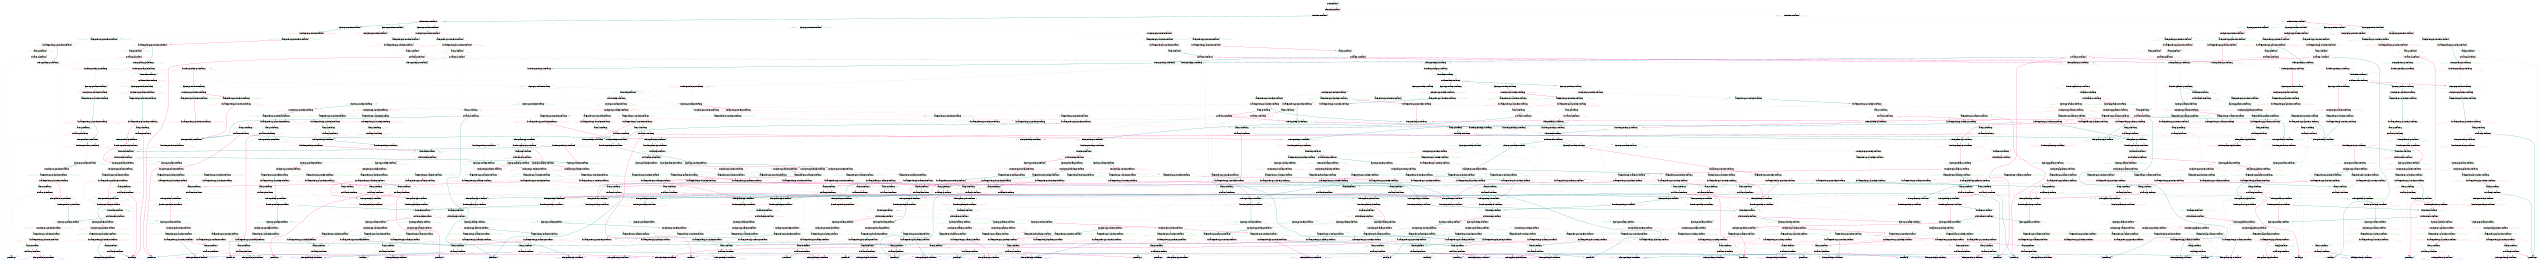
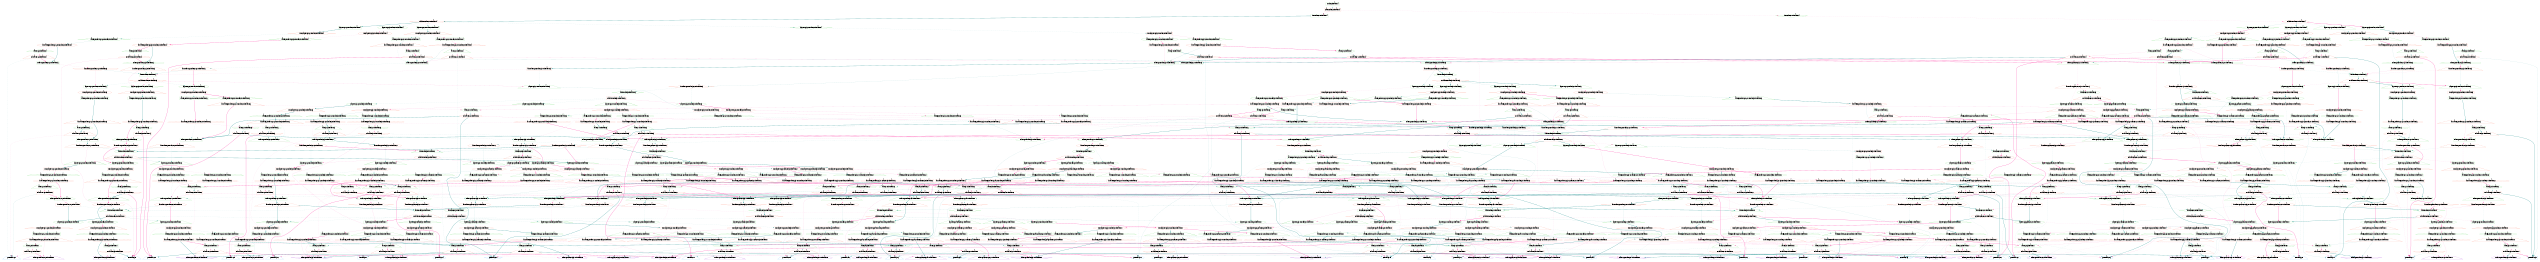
edge "div_valueByNodeMsg_37_3_smoke_2_1_iteration_2" -> "value_37_3_iteration_2": removed
